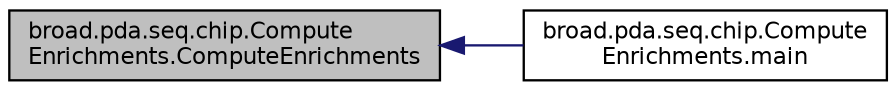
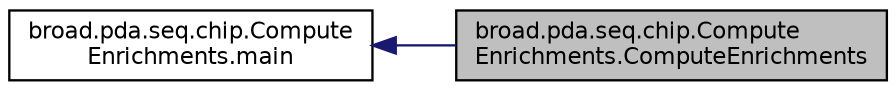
edge "broad.pda.seq.chip.Compute Enrichments.main" -> "broad.pda.seq.chip.Compute Enrichments.ComputeEnrichments": reversed
